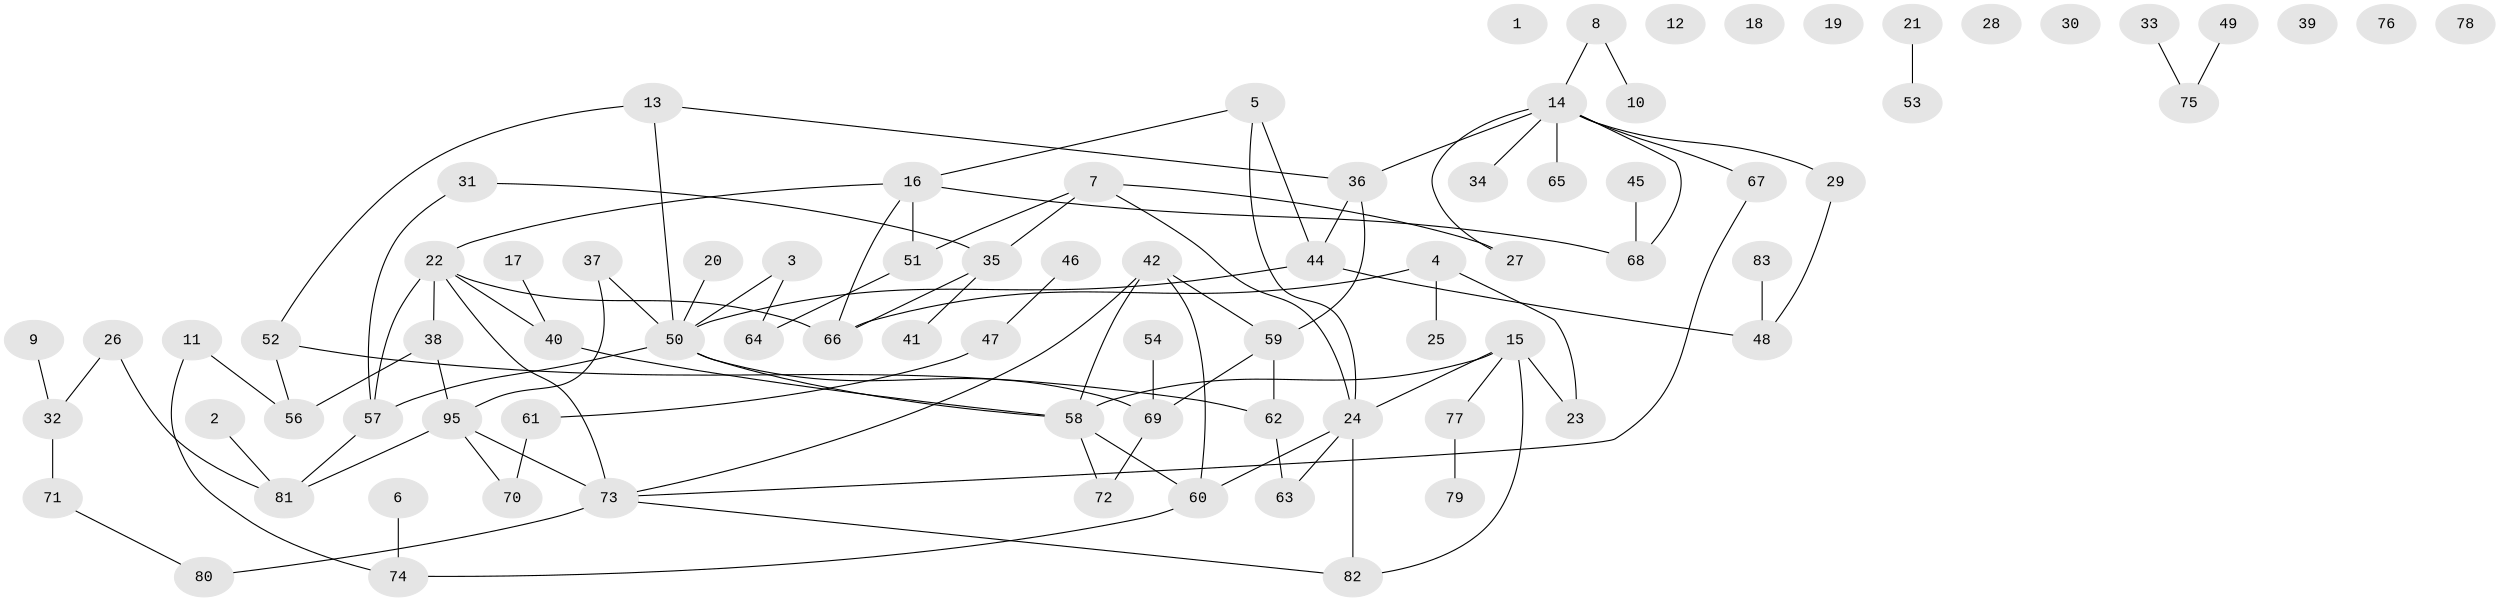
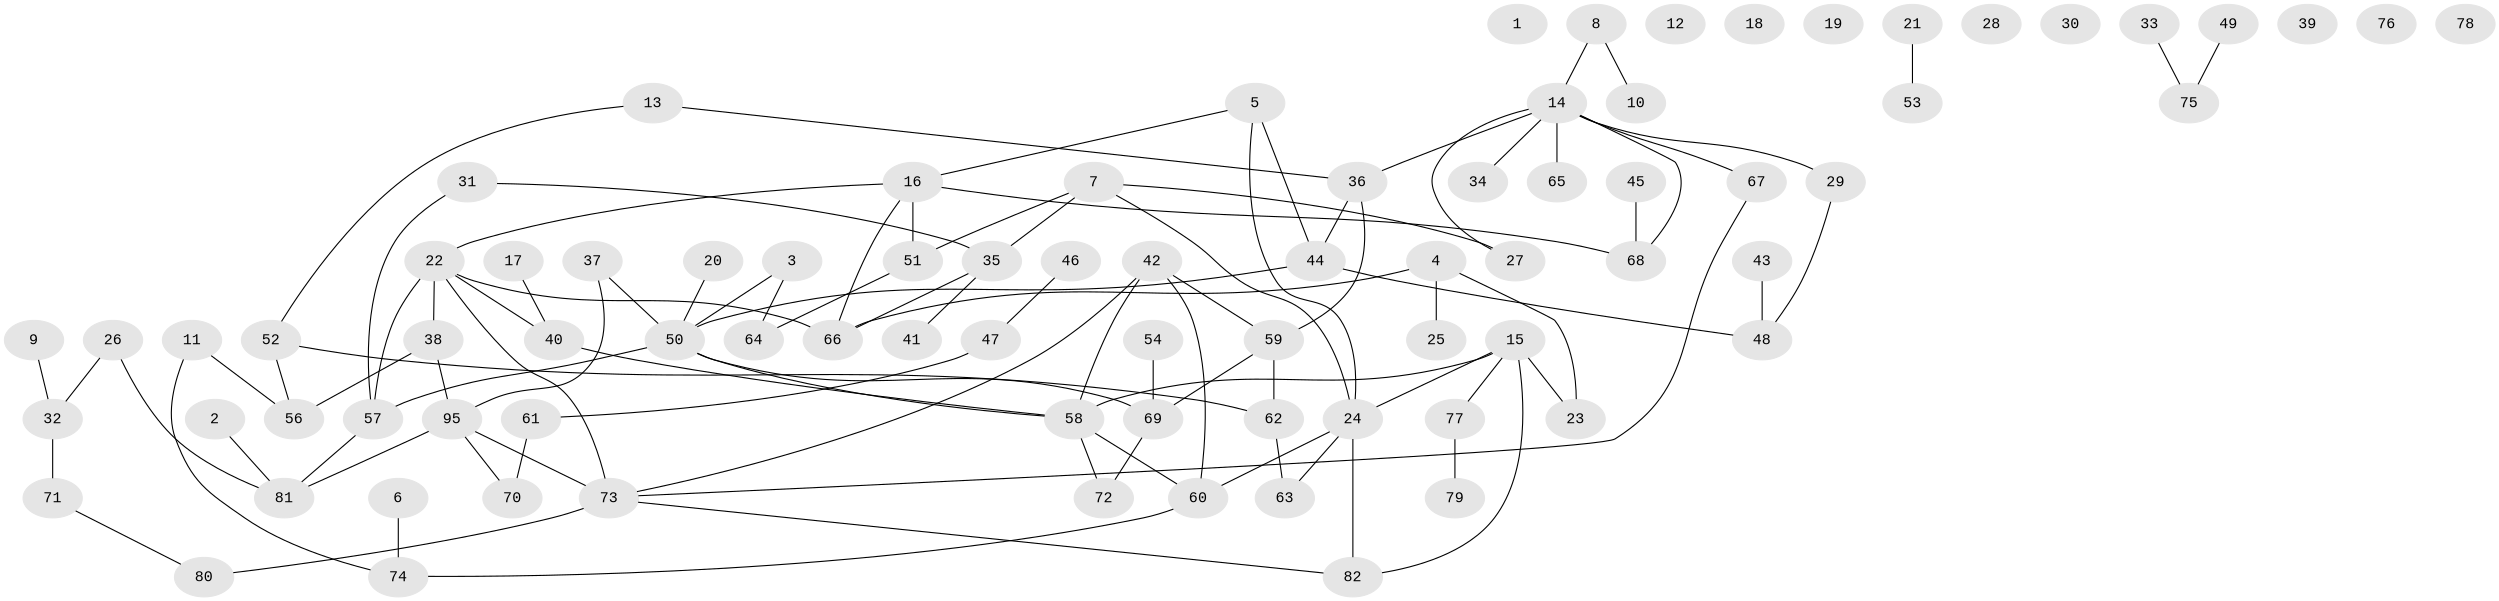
edge "13" -- "50": removed
node "83": label "83" -> "43"
